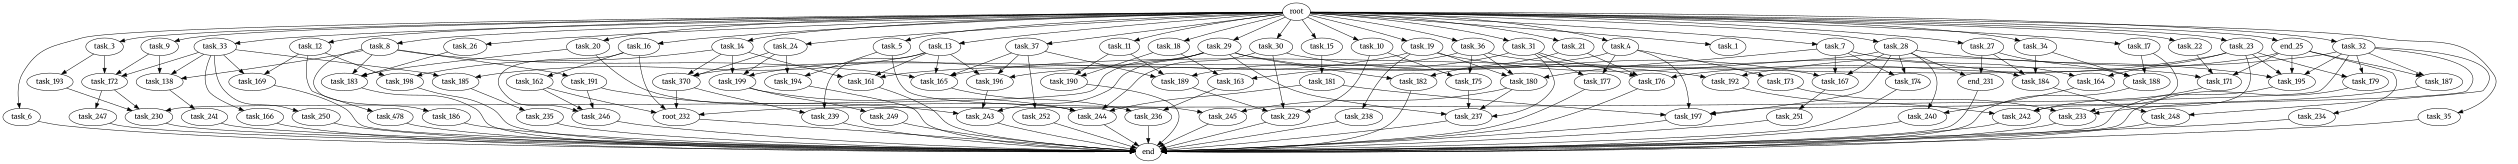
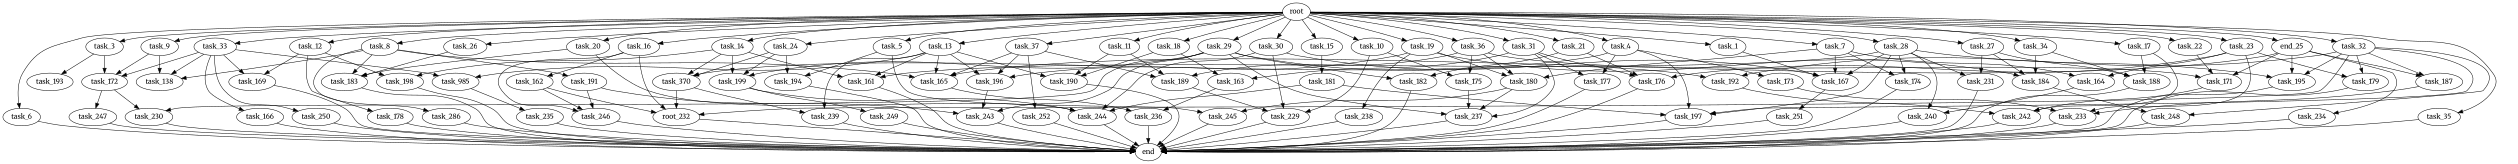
edge "task_13" -> "task_190": added
edge "task_1" -> "task_167": added
edge "task_23" -> "task_195": removed
node "task_185": label "task_185" -> "task_985"
node "end_231": label "end_231" -> "task_231"
edge "task_193" -> "task_230": removed
node "task_241": removed
node "task_478": label "task_478" -> "task_178"
node "task_186": label "task_186" -> "task_286"
